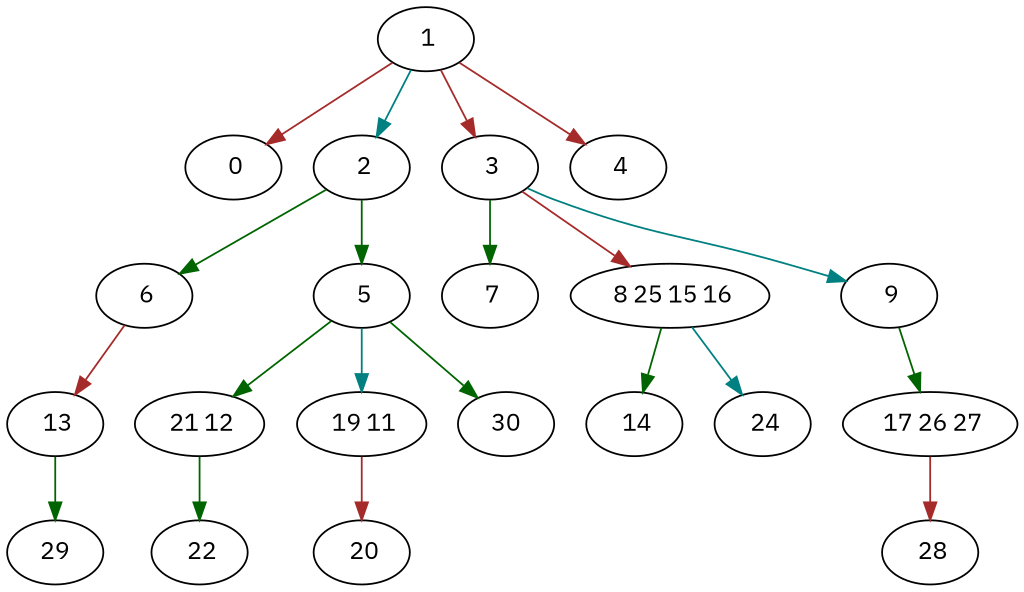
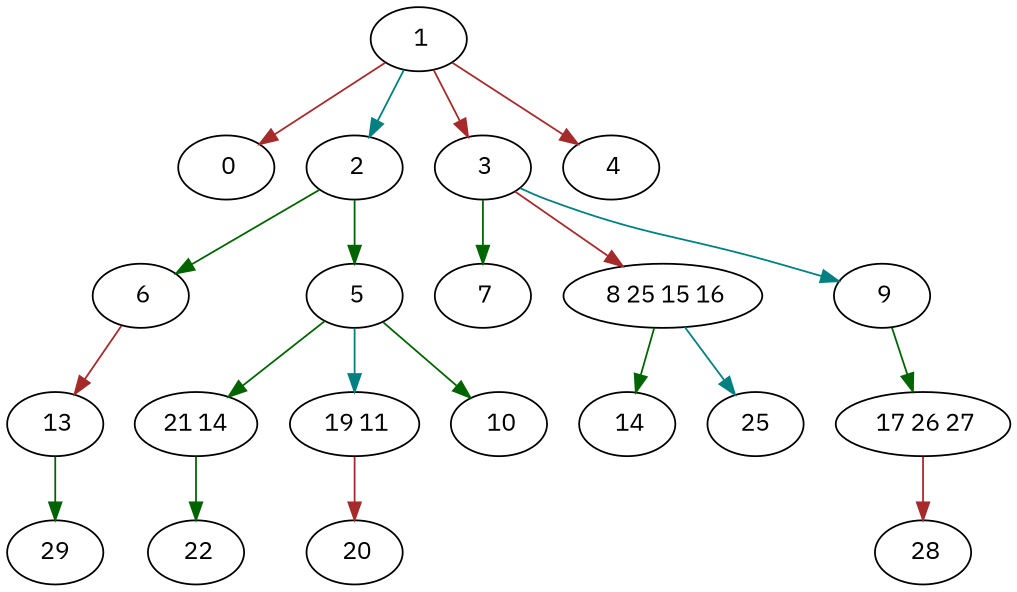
node "21 12": label "21 12" -> "21 14"
node "30": label "30" -> "10"
node "24": label "24" -> "25"
